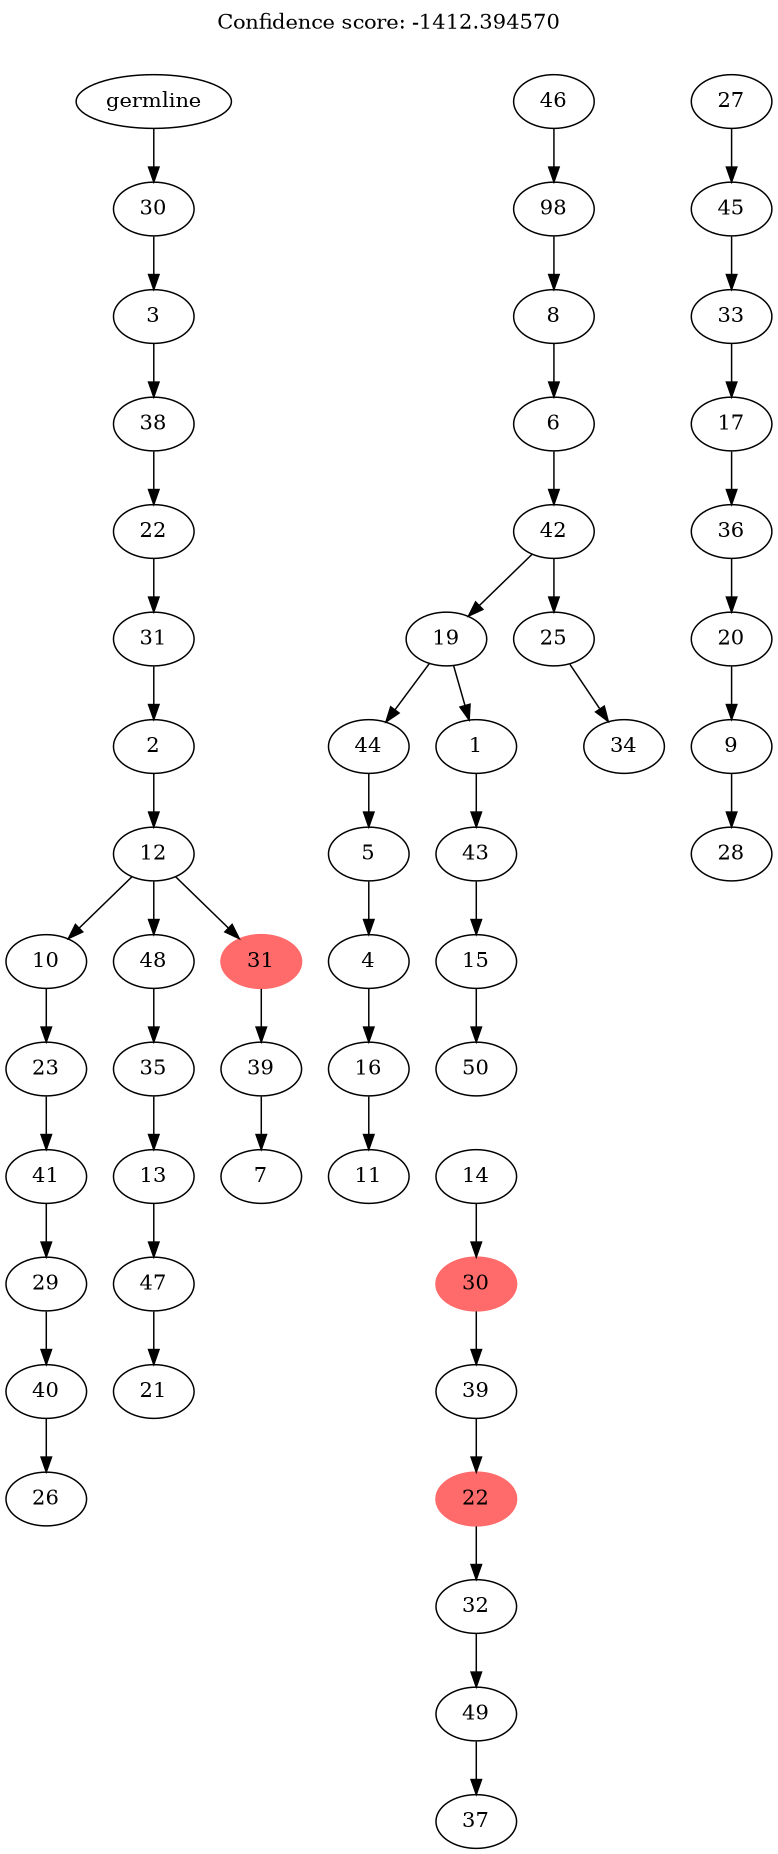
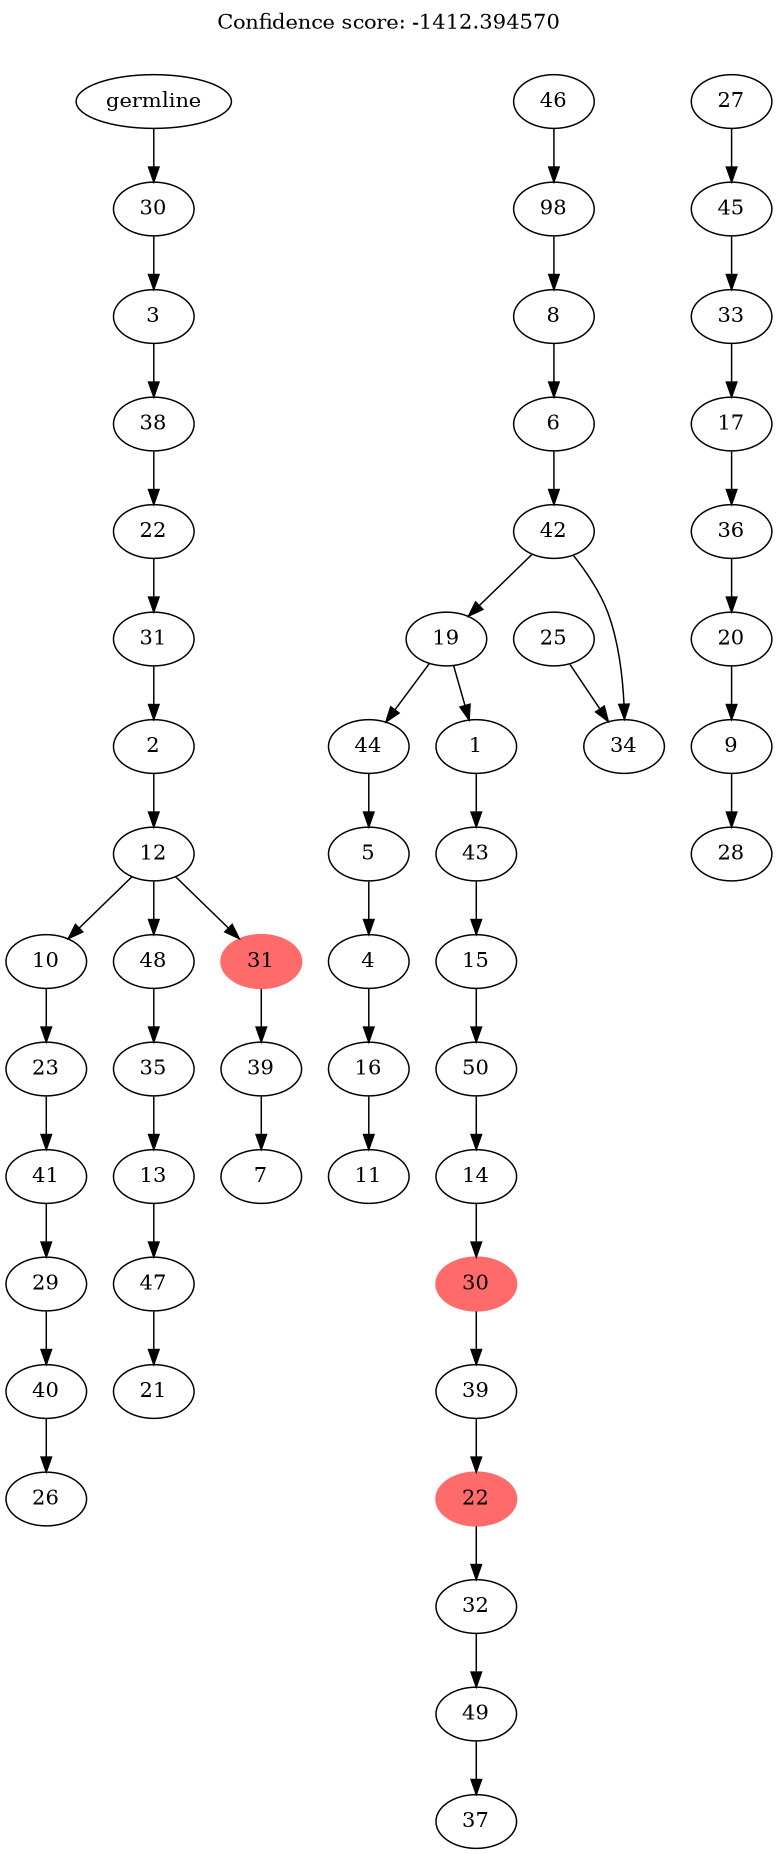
edge "42" -> "25": now "42" -> "34"
edge "50" -> "14": added
